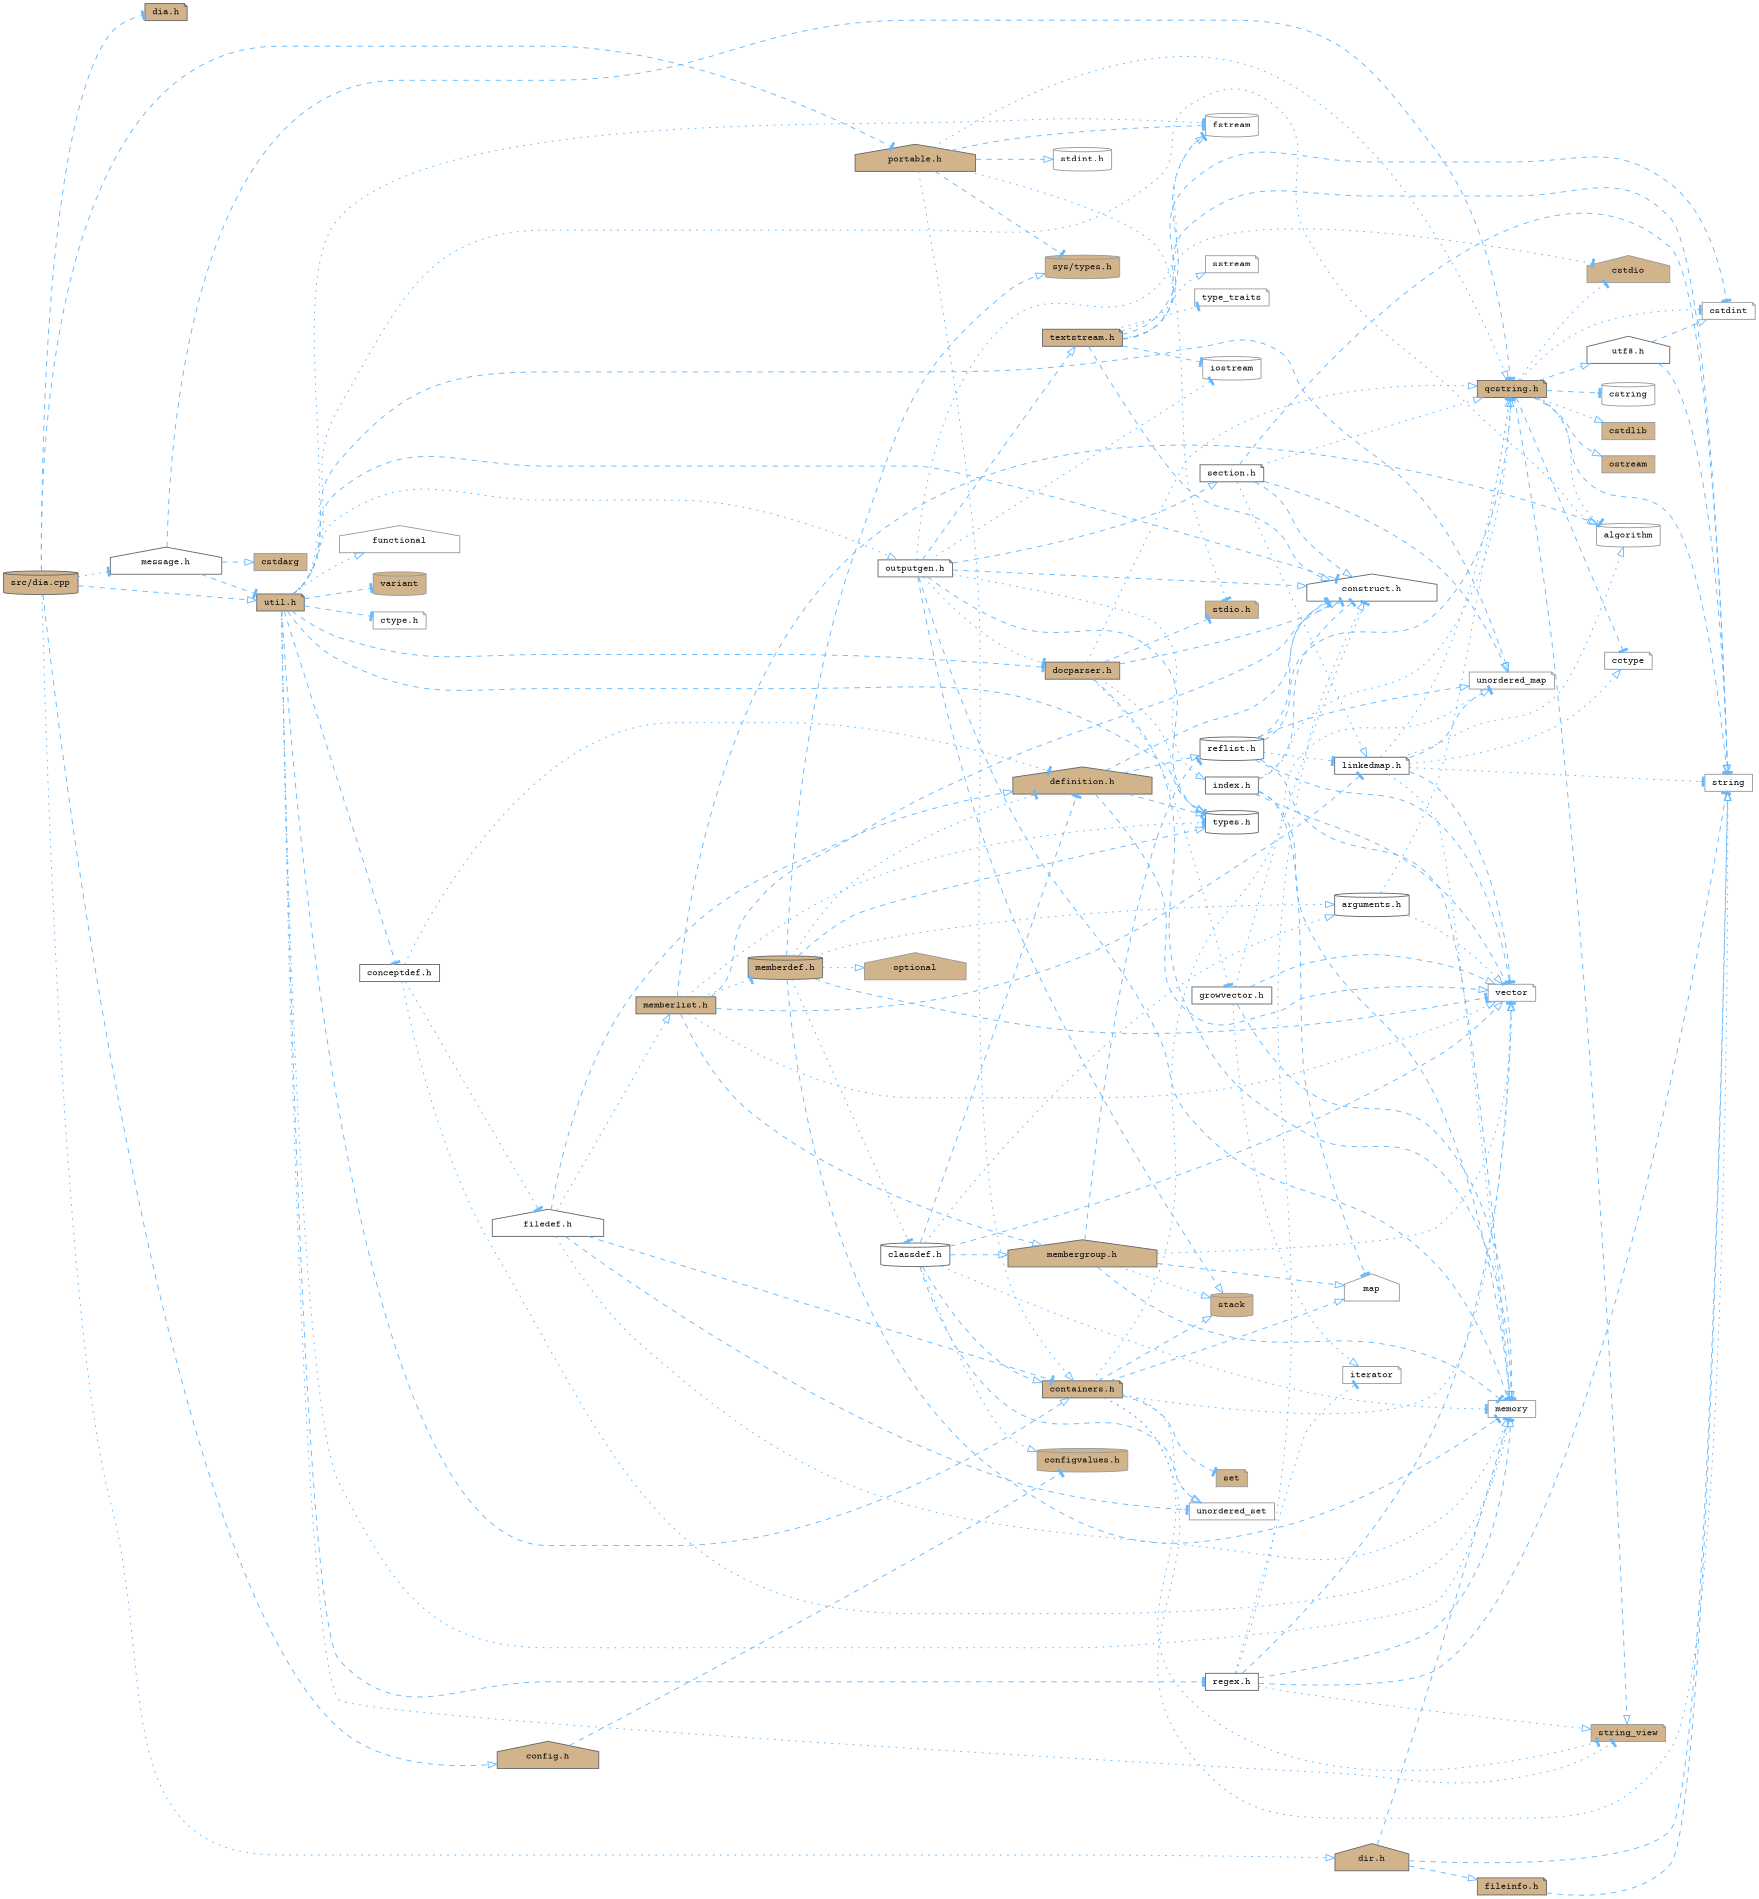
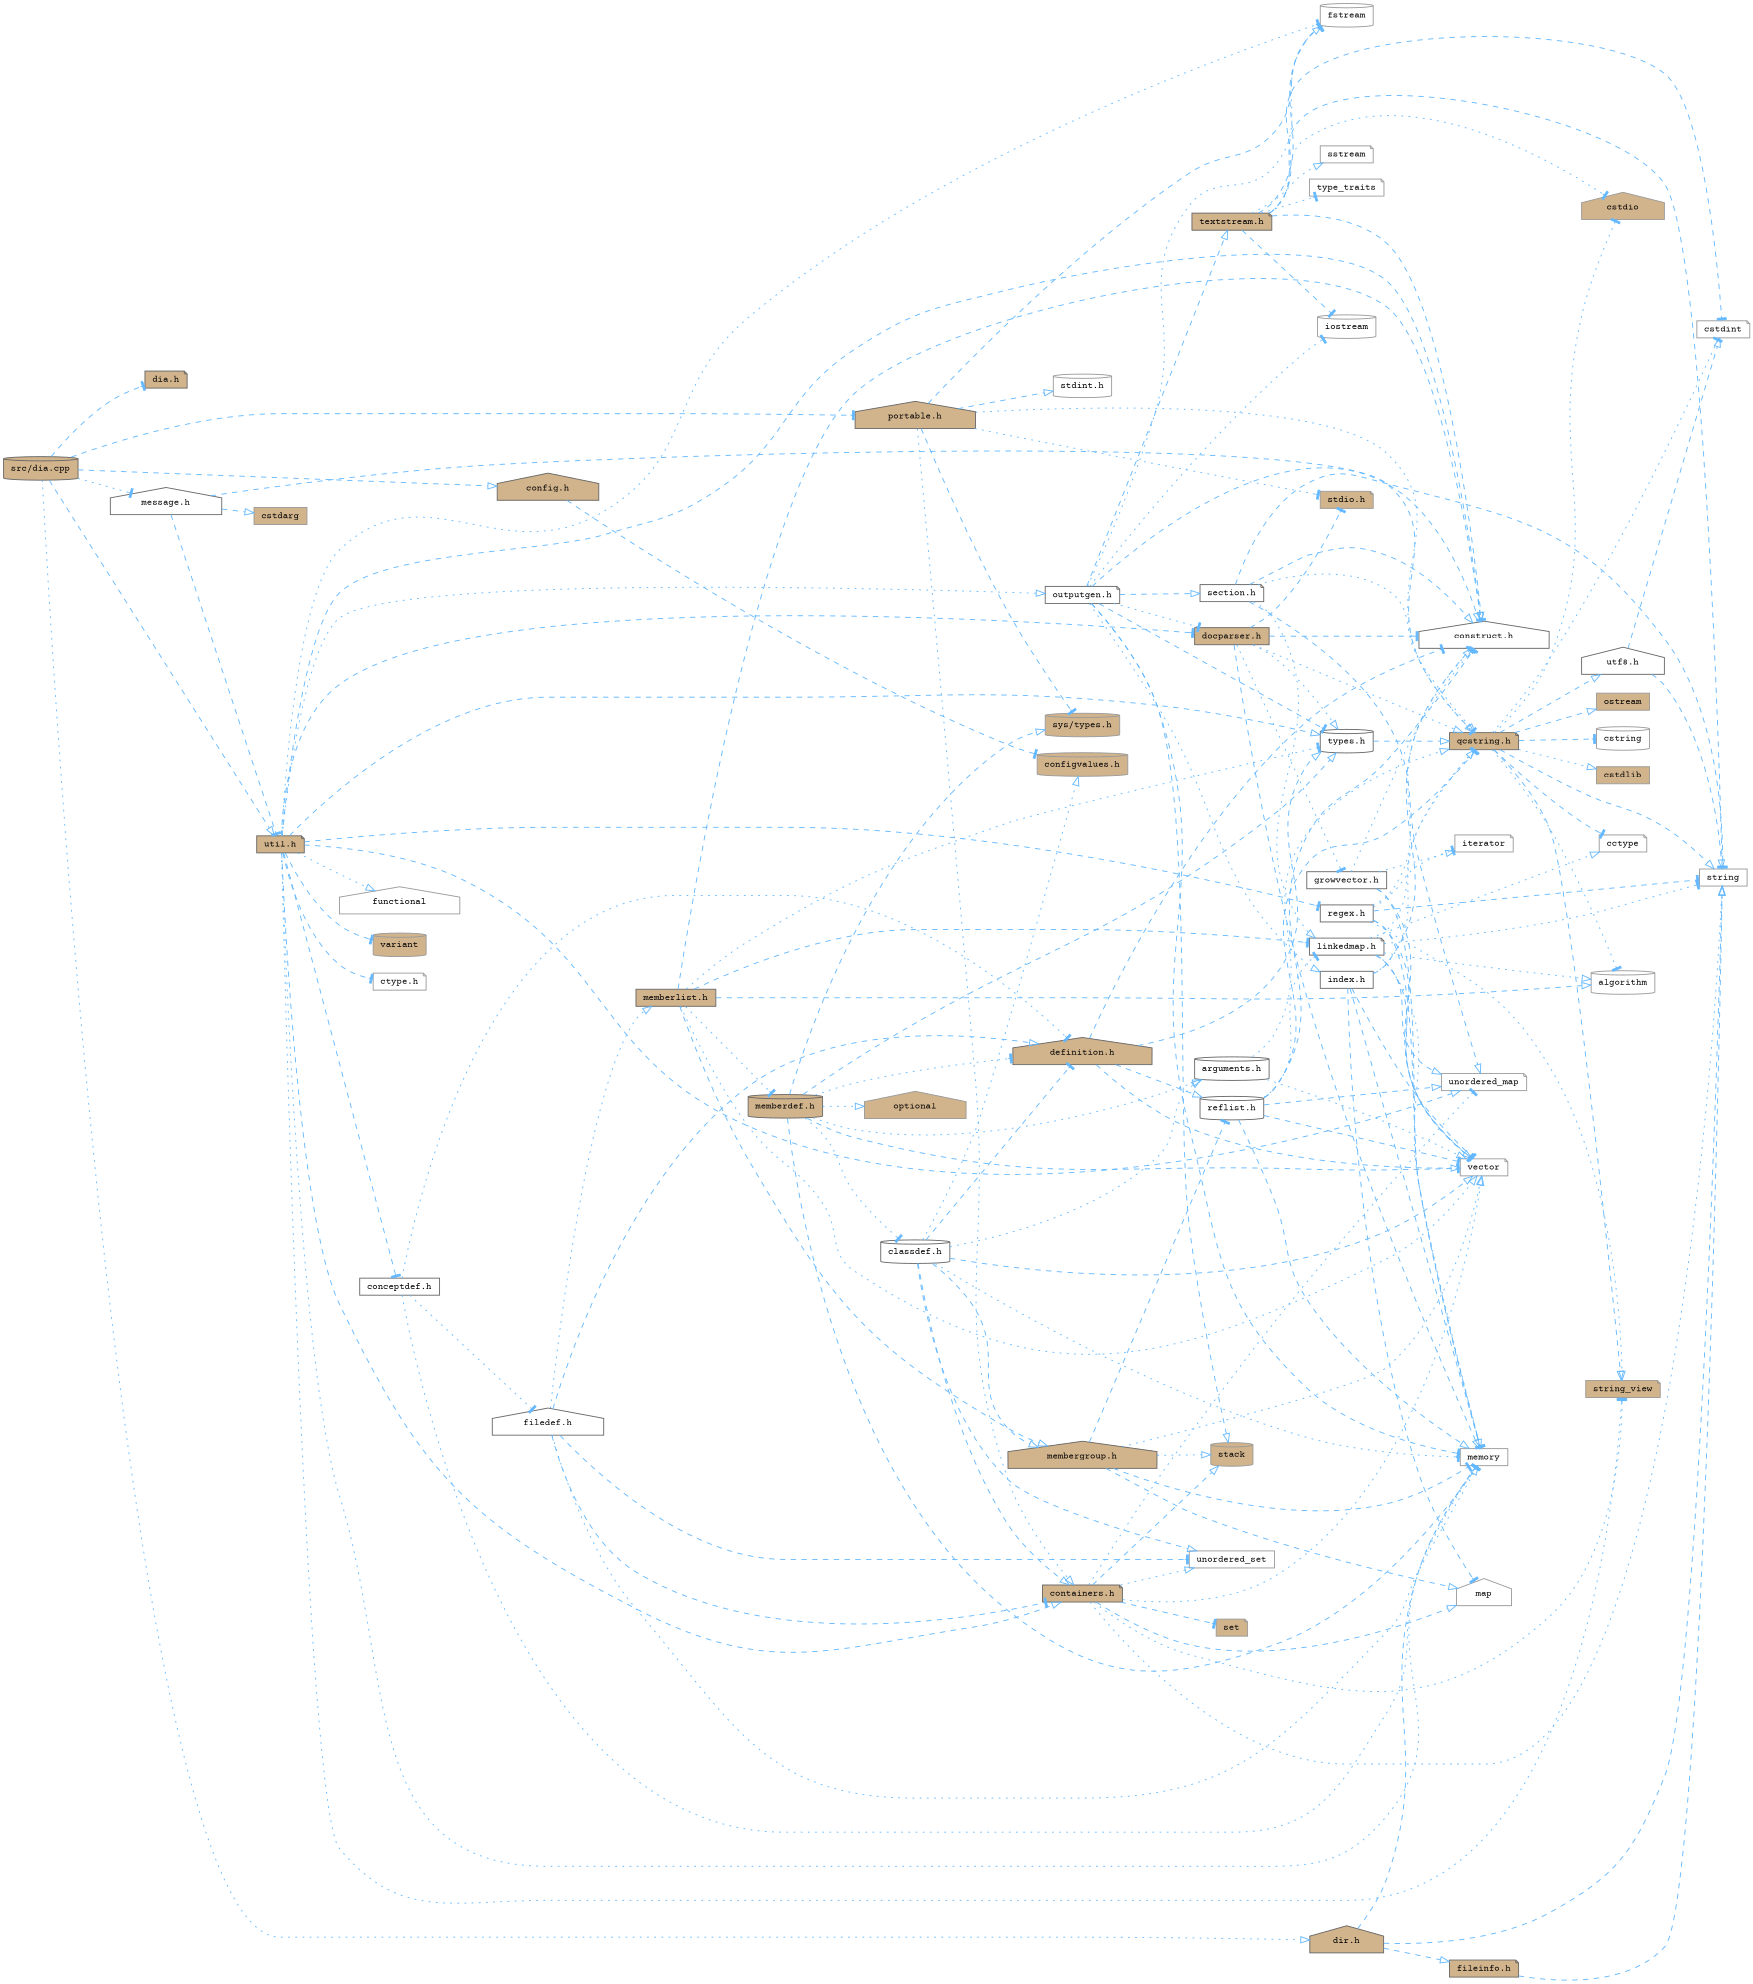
edge "util.h" -> "algorithm": removed
edge "types.h" -> "qcstring.h": added
